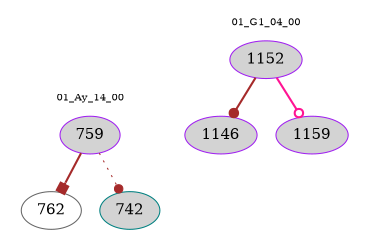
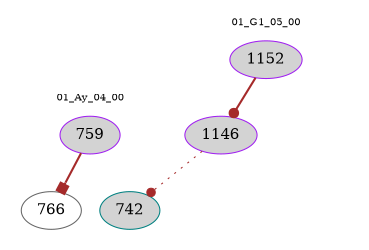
cluster "01_G1_04_00": label "01_G1_04_00" -> "01_G1_05_00"
cluster "01_Ay_14_00": label "01_Ay_14_00" -> "01_Ay_04_00"
node "1159": removed
edge "759" -> "742": now "1146" -> "742"
node "762": label "762" -> "766"
